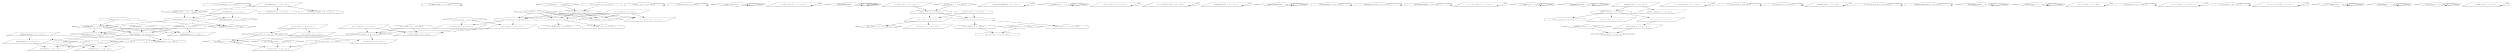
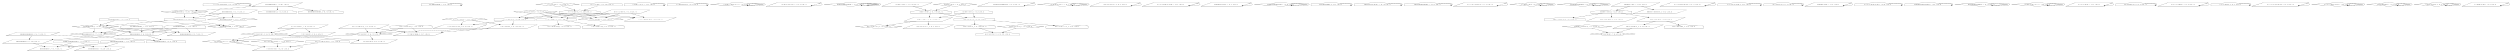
node "0001110010001_5-18:4-LEN:13": added
